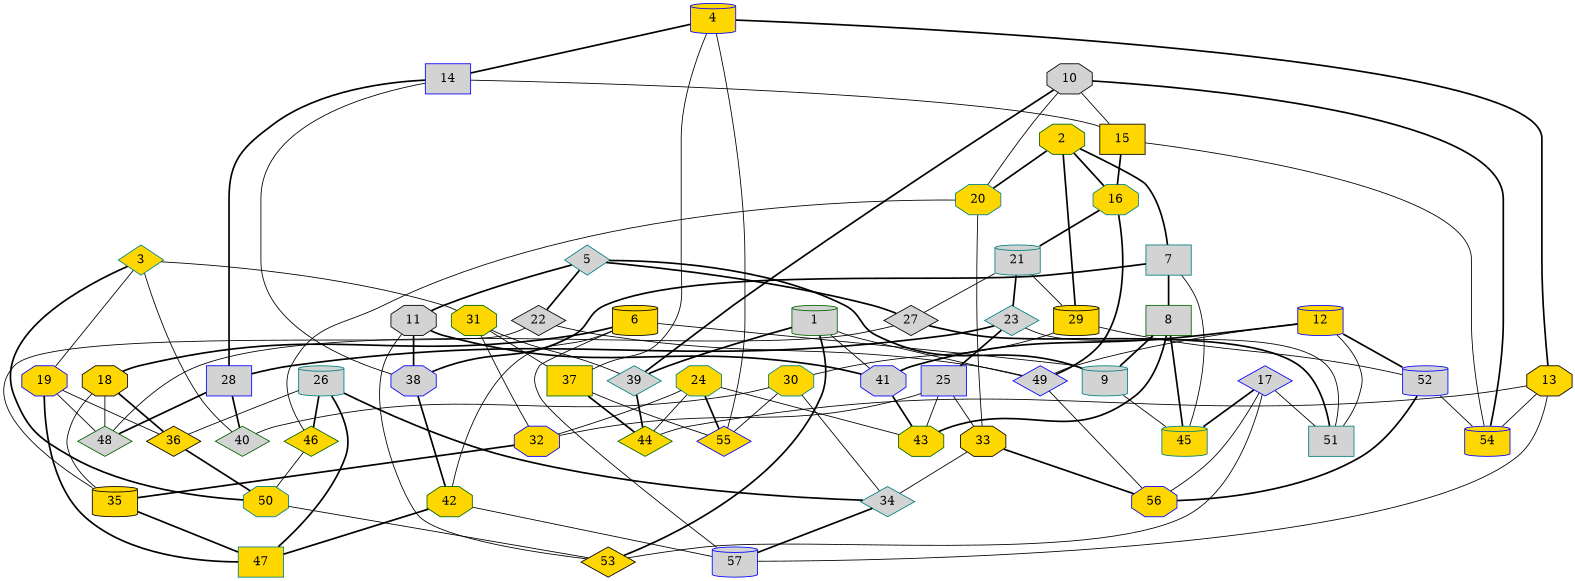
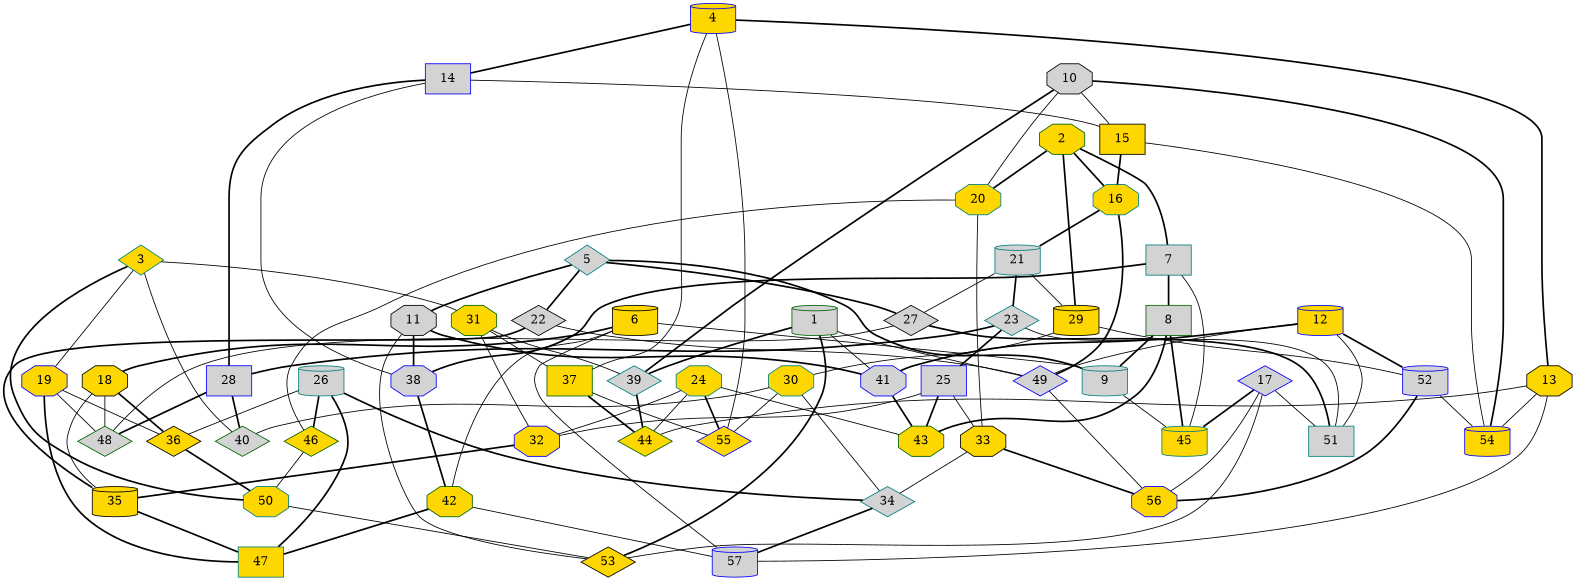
edge "22" -- "35": style solid -> bold
edge "25" -- "43": style solid -> bold
